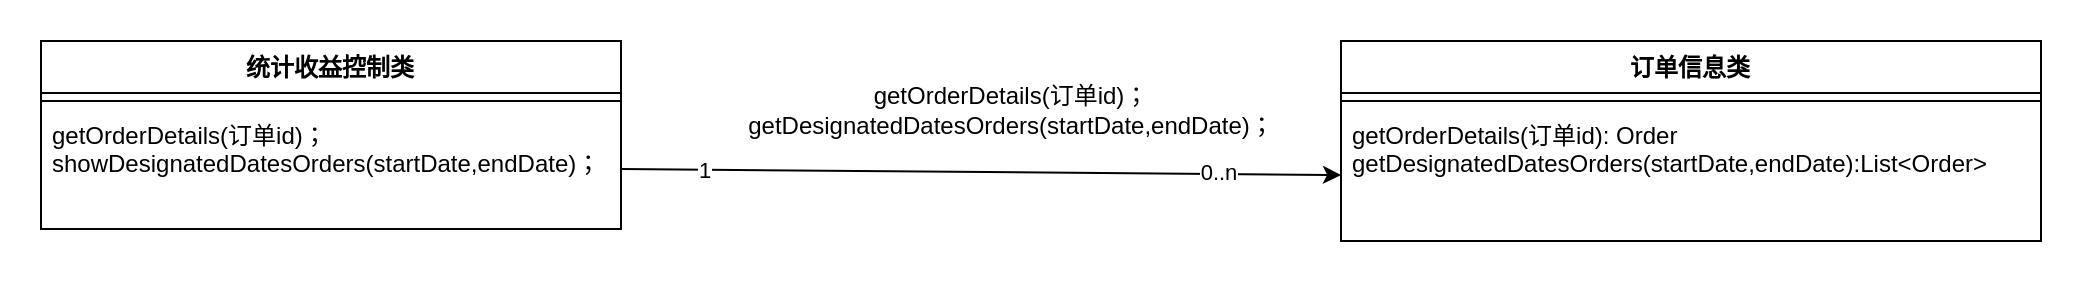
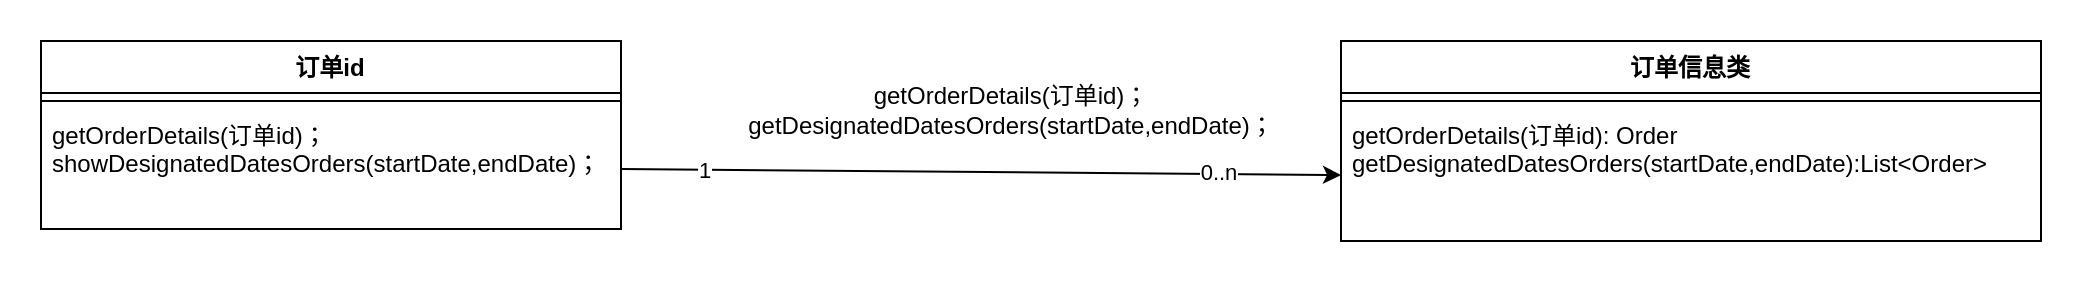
node "统计收益控制类": label "统计收益控制类" -> "订单id"
